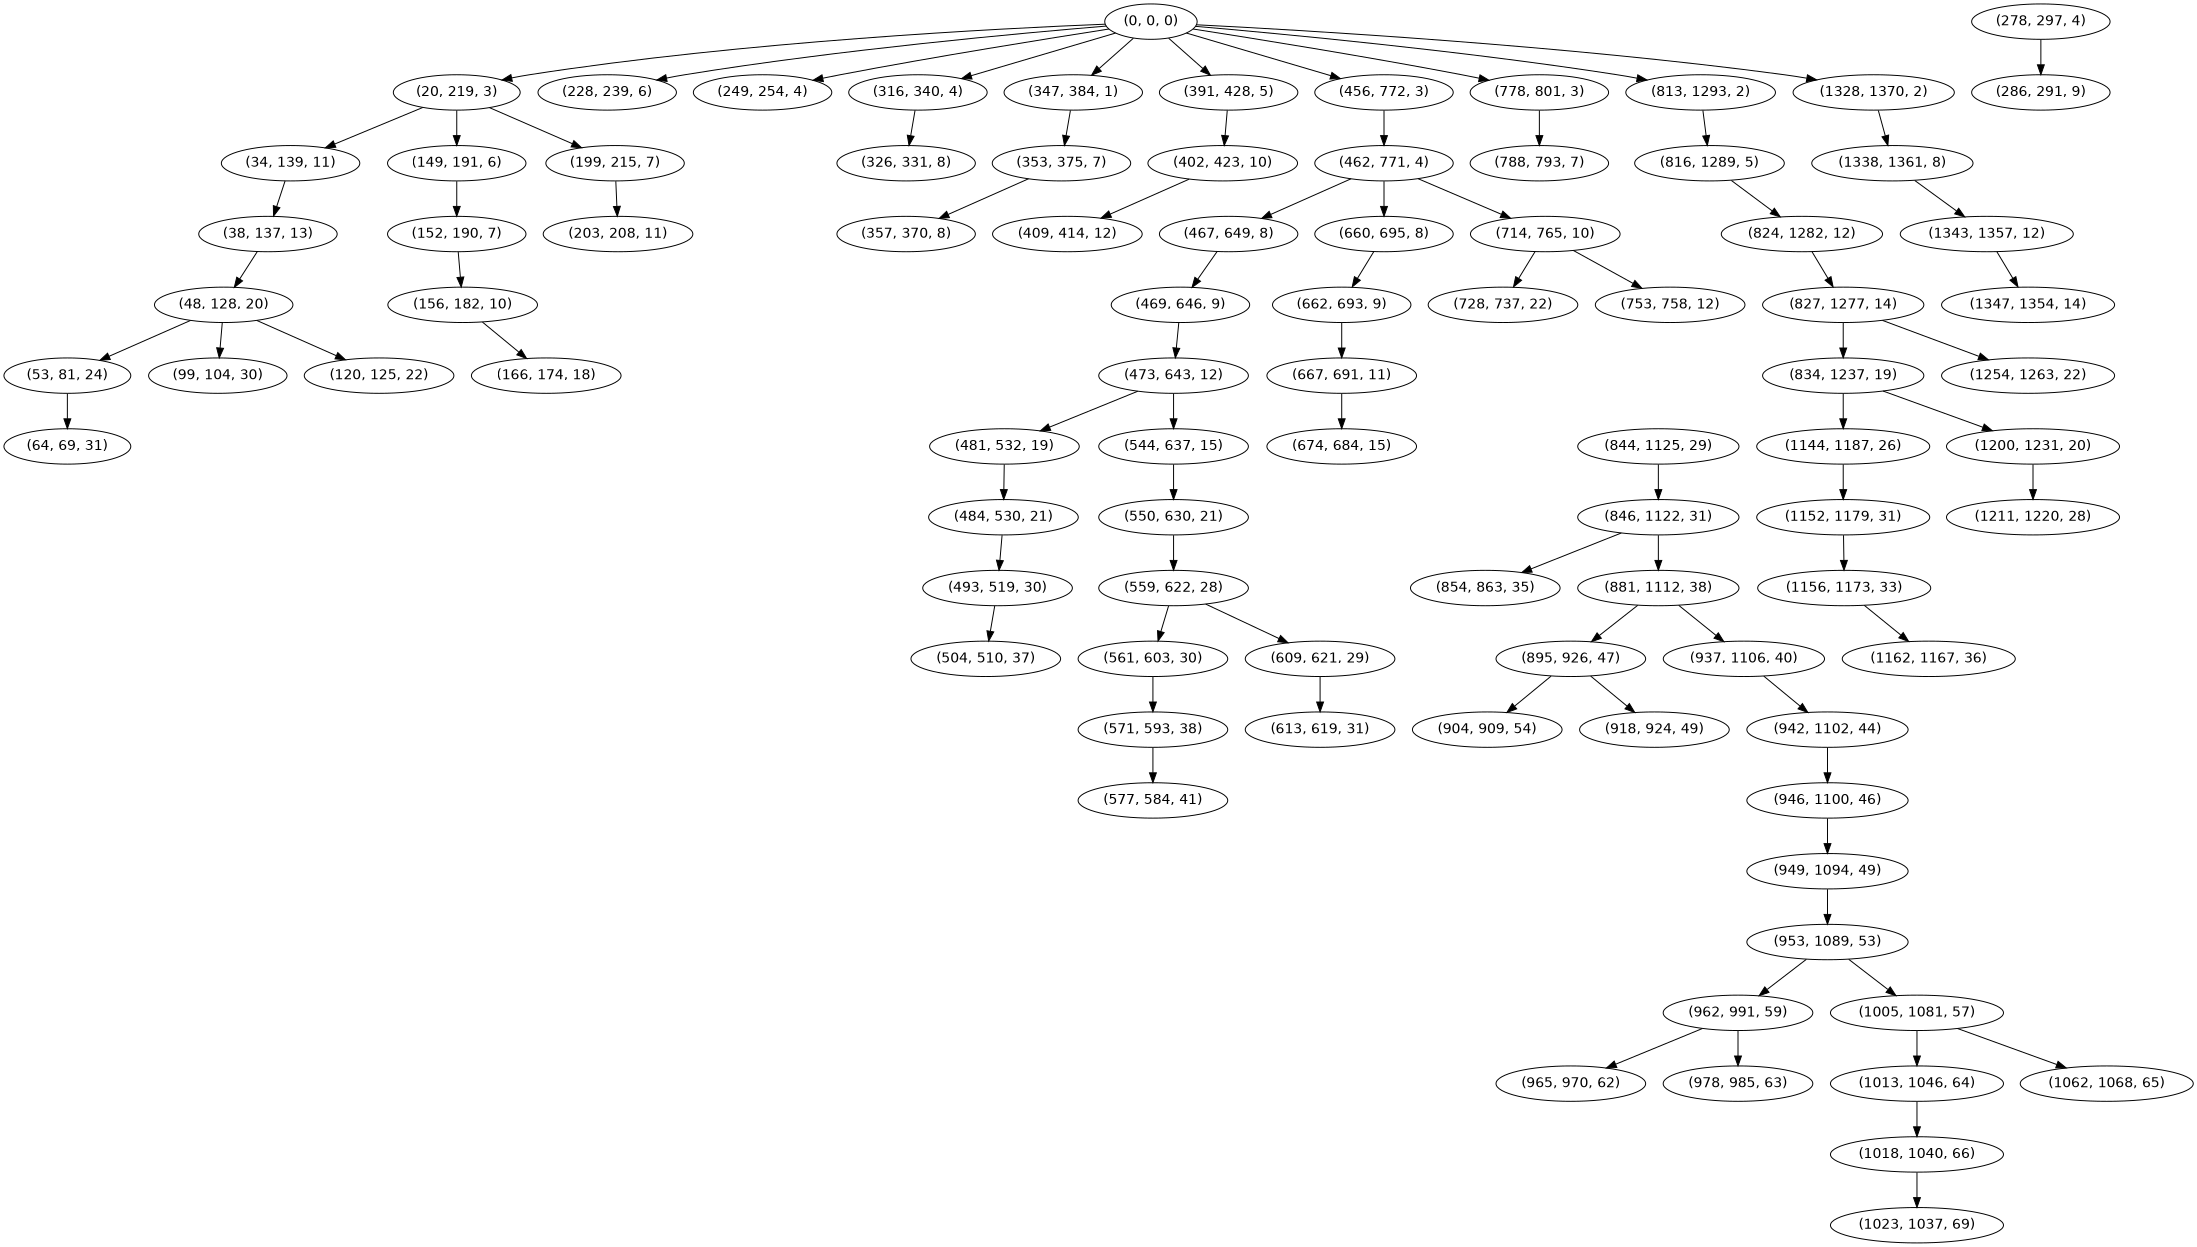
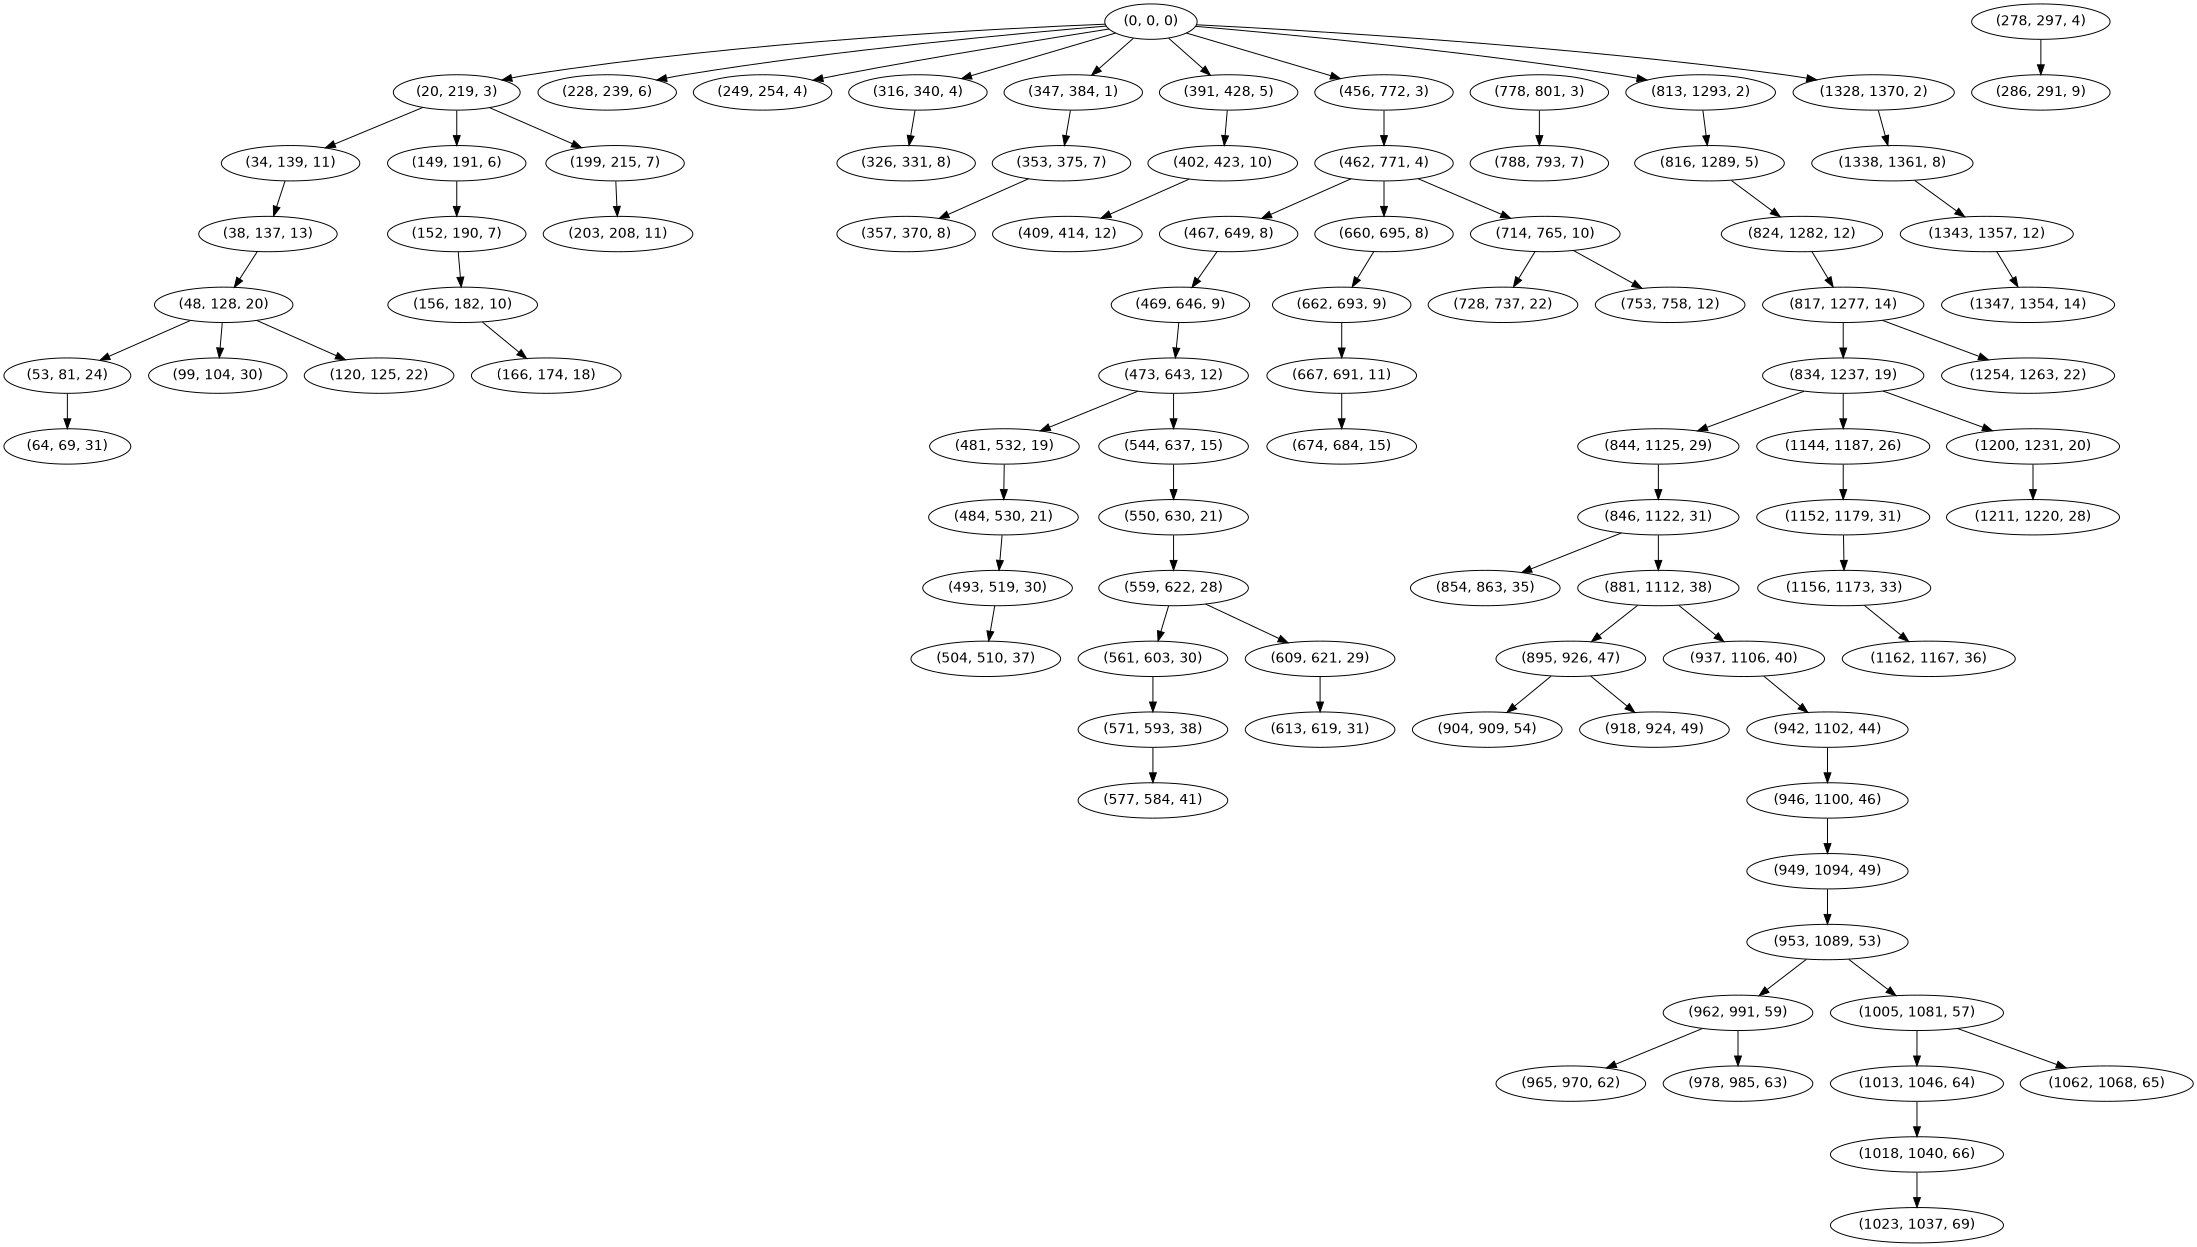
edge "(0, 0, 0)" -> "(778, 801, 3)": removed
node "(827, 1277, 14)": label "(827, 1277, 14)" -> "(817, 1277, 14)"
edge "(834, 1237, 19)" -> "(844, 1125, 29)": added
